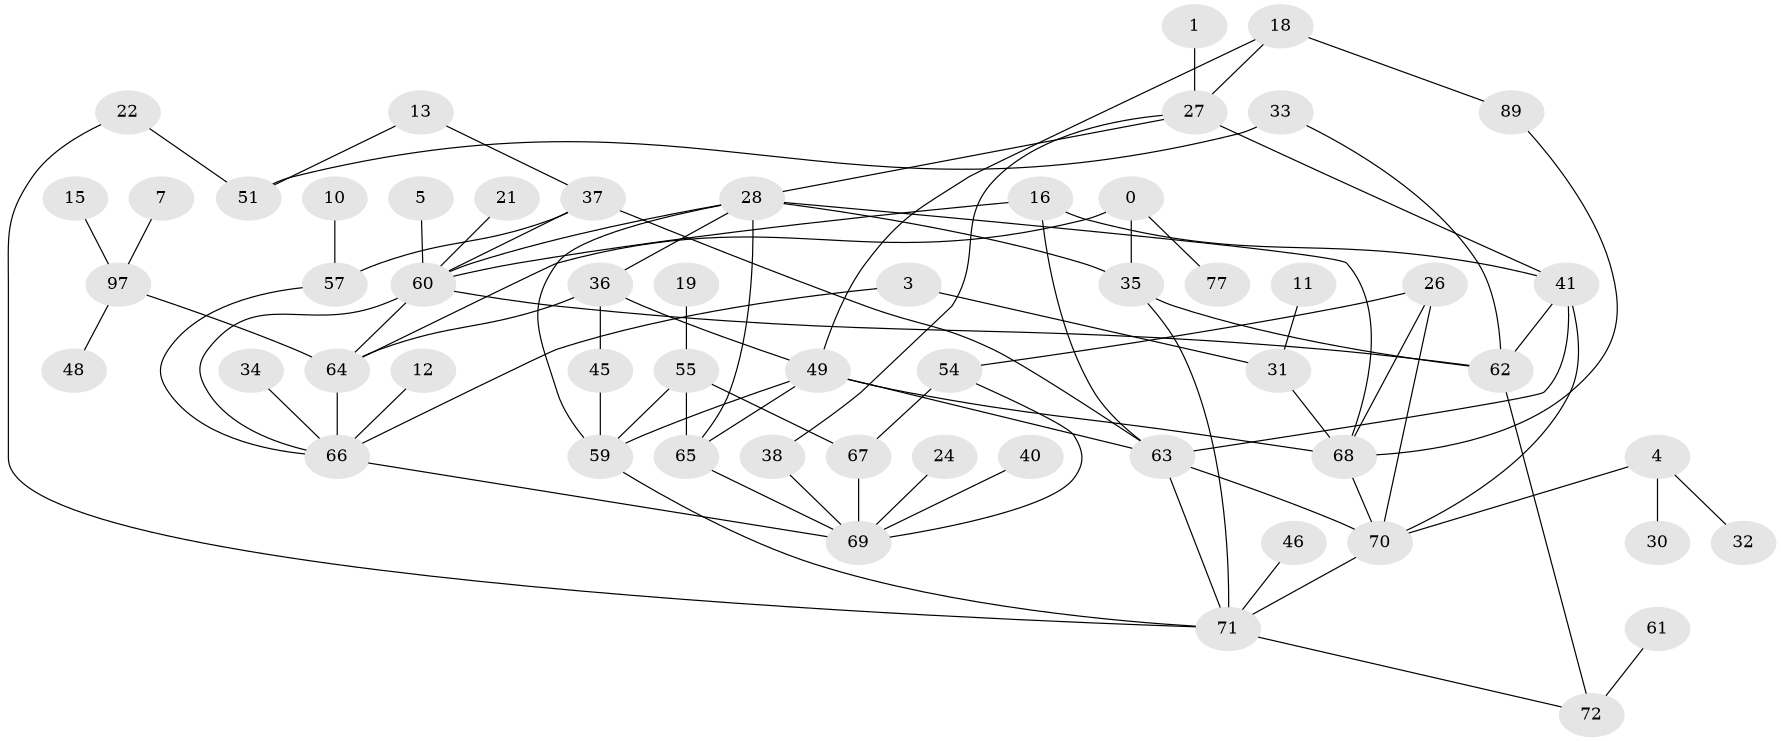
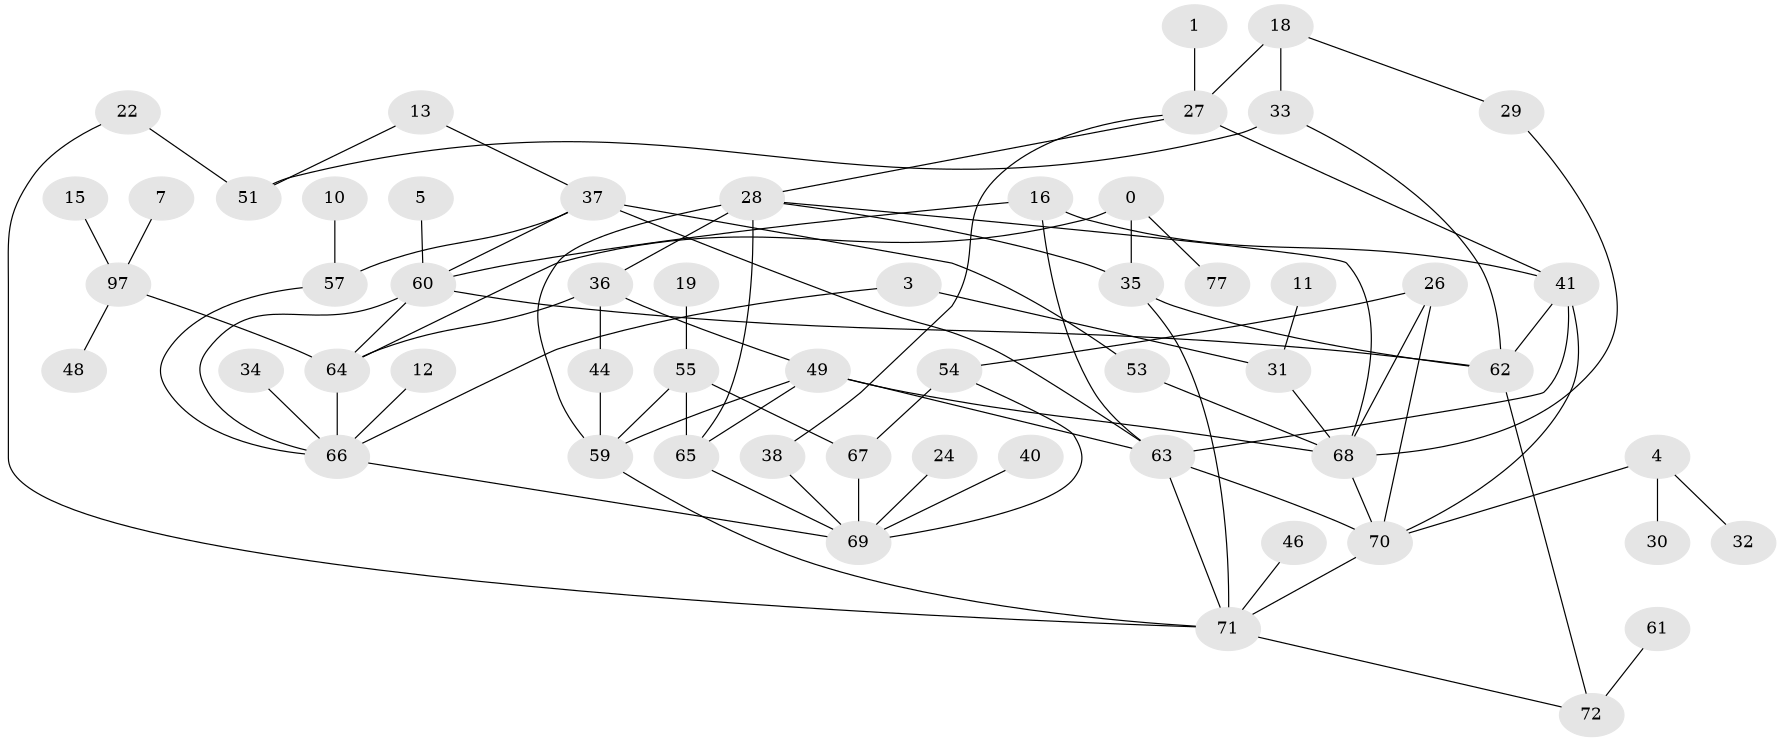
node "89": label "89" -> "29"
edge "18" -- "49": now "18" -- "33"
node "21": removed
edge "28" -- "60": removed
node "45": label "45" -> "44"
node "53": added
